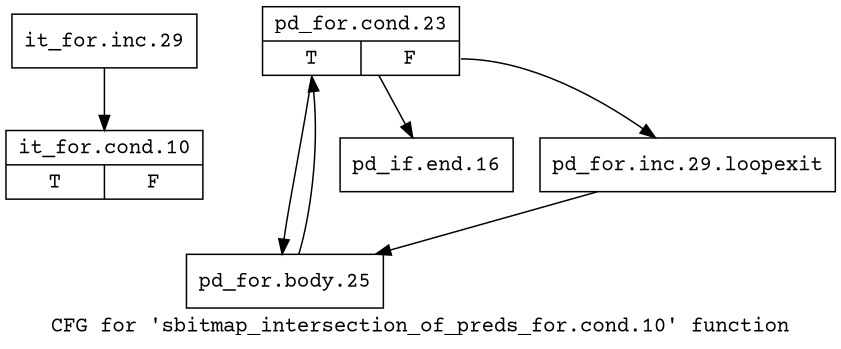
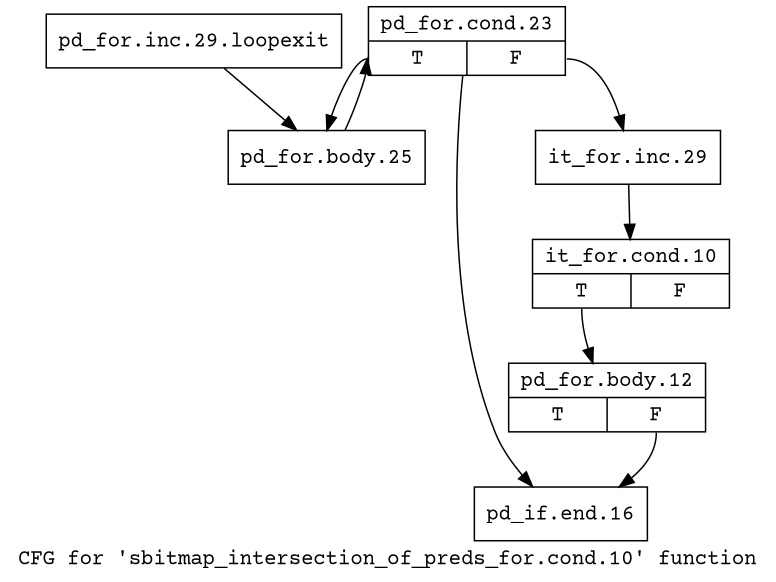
edge "pd_for.cond.23" -> "pd_for.inc.29.loopexit": now "pd_for.cond.23" -> "it_for.inc.29"
node "pd_for.body.12": added
